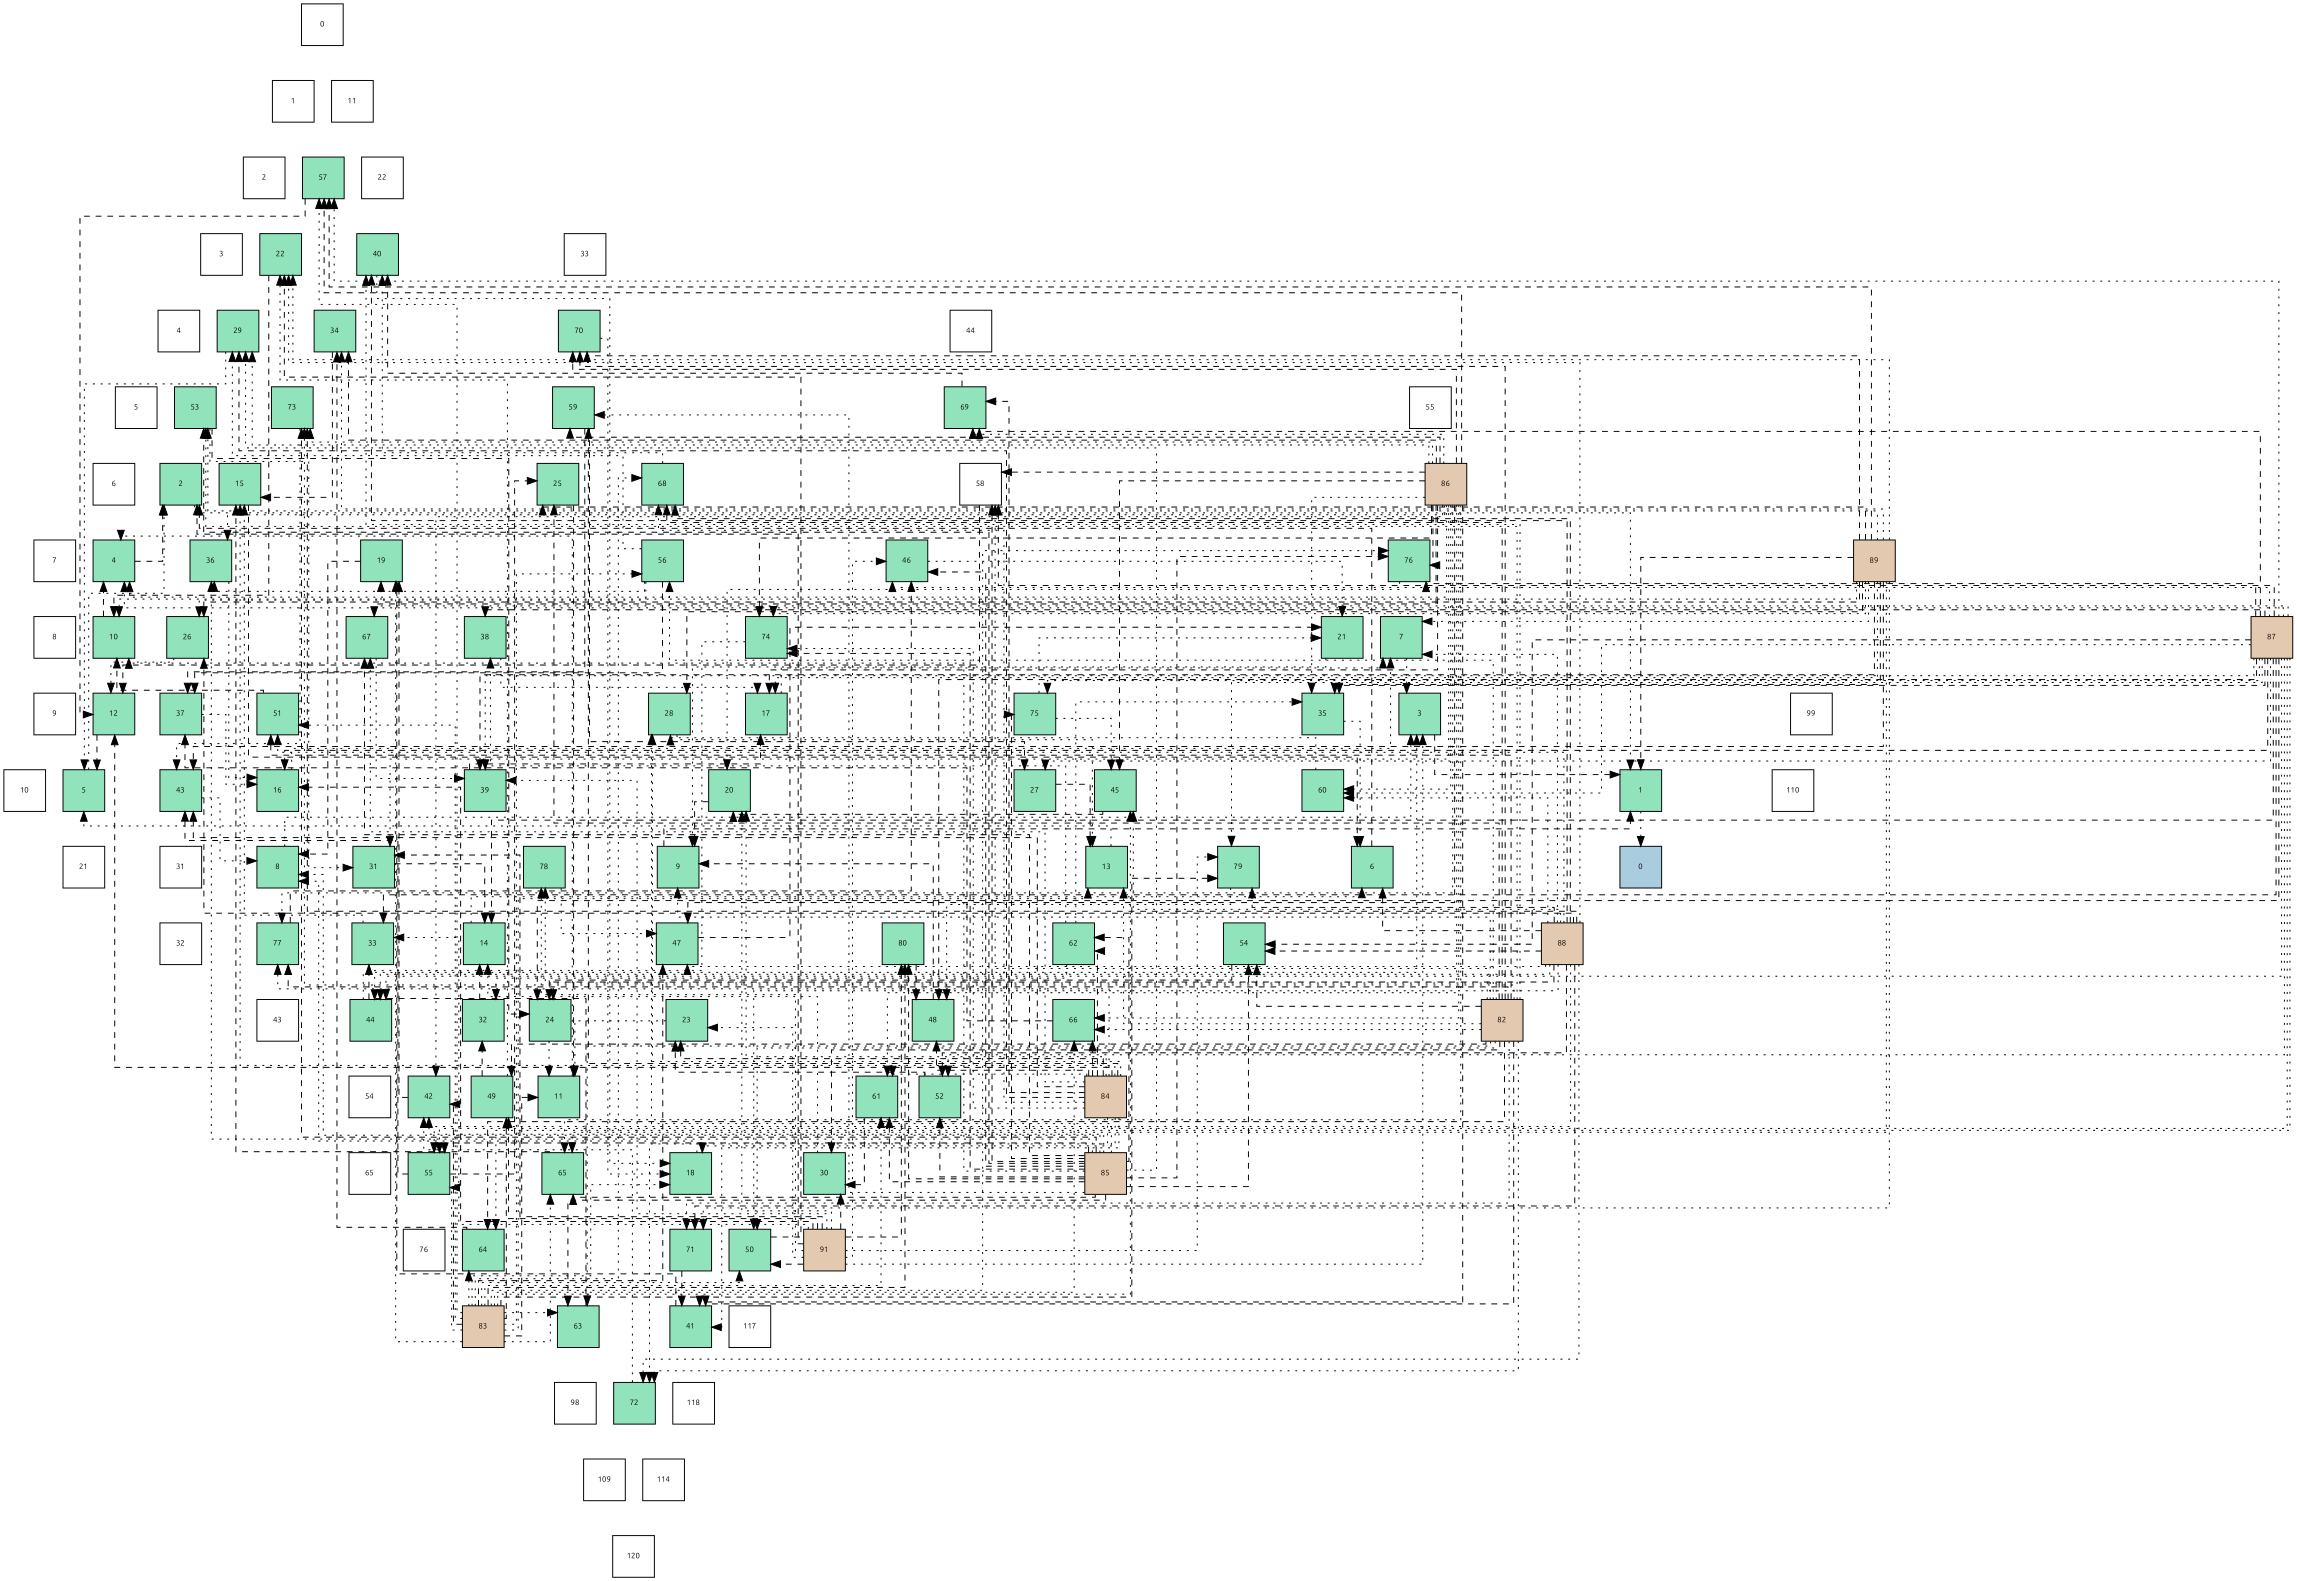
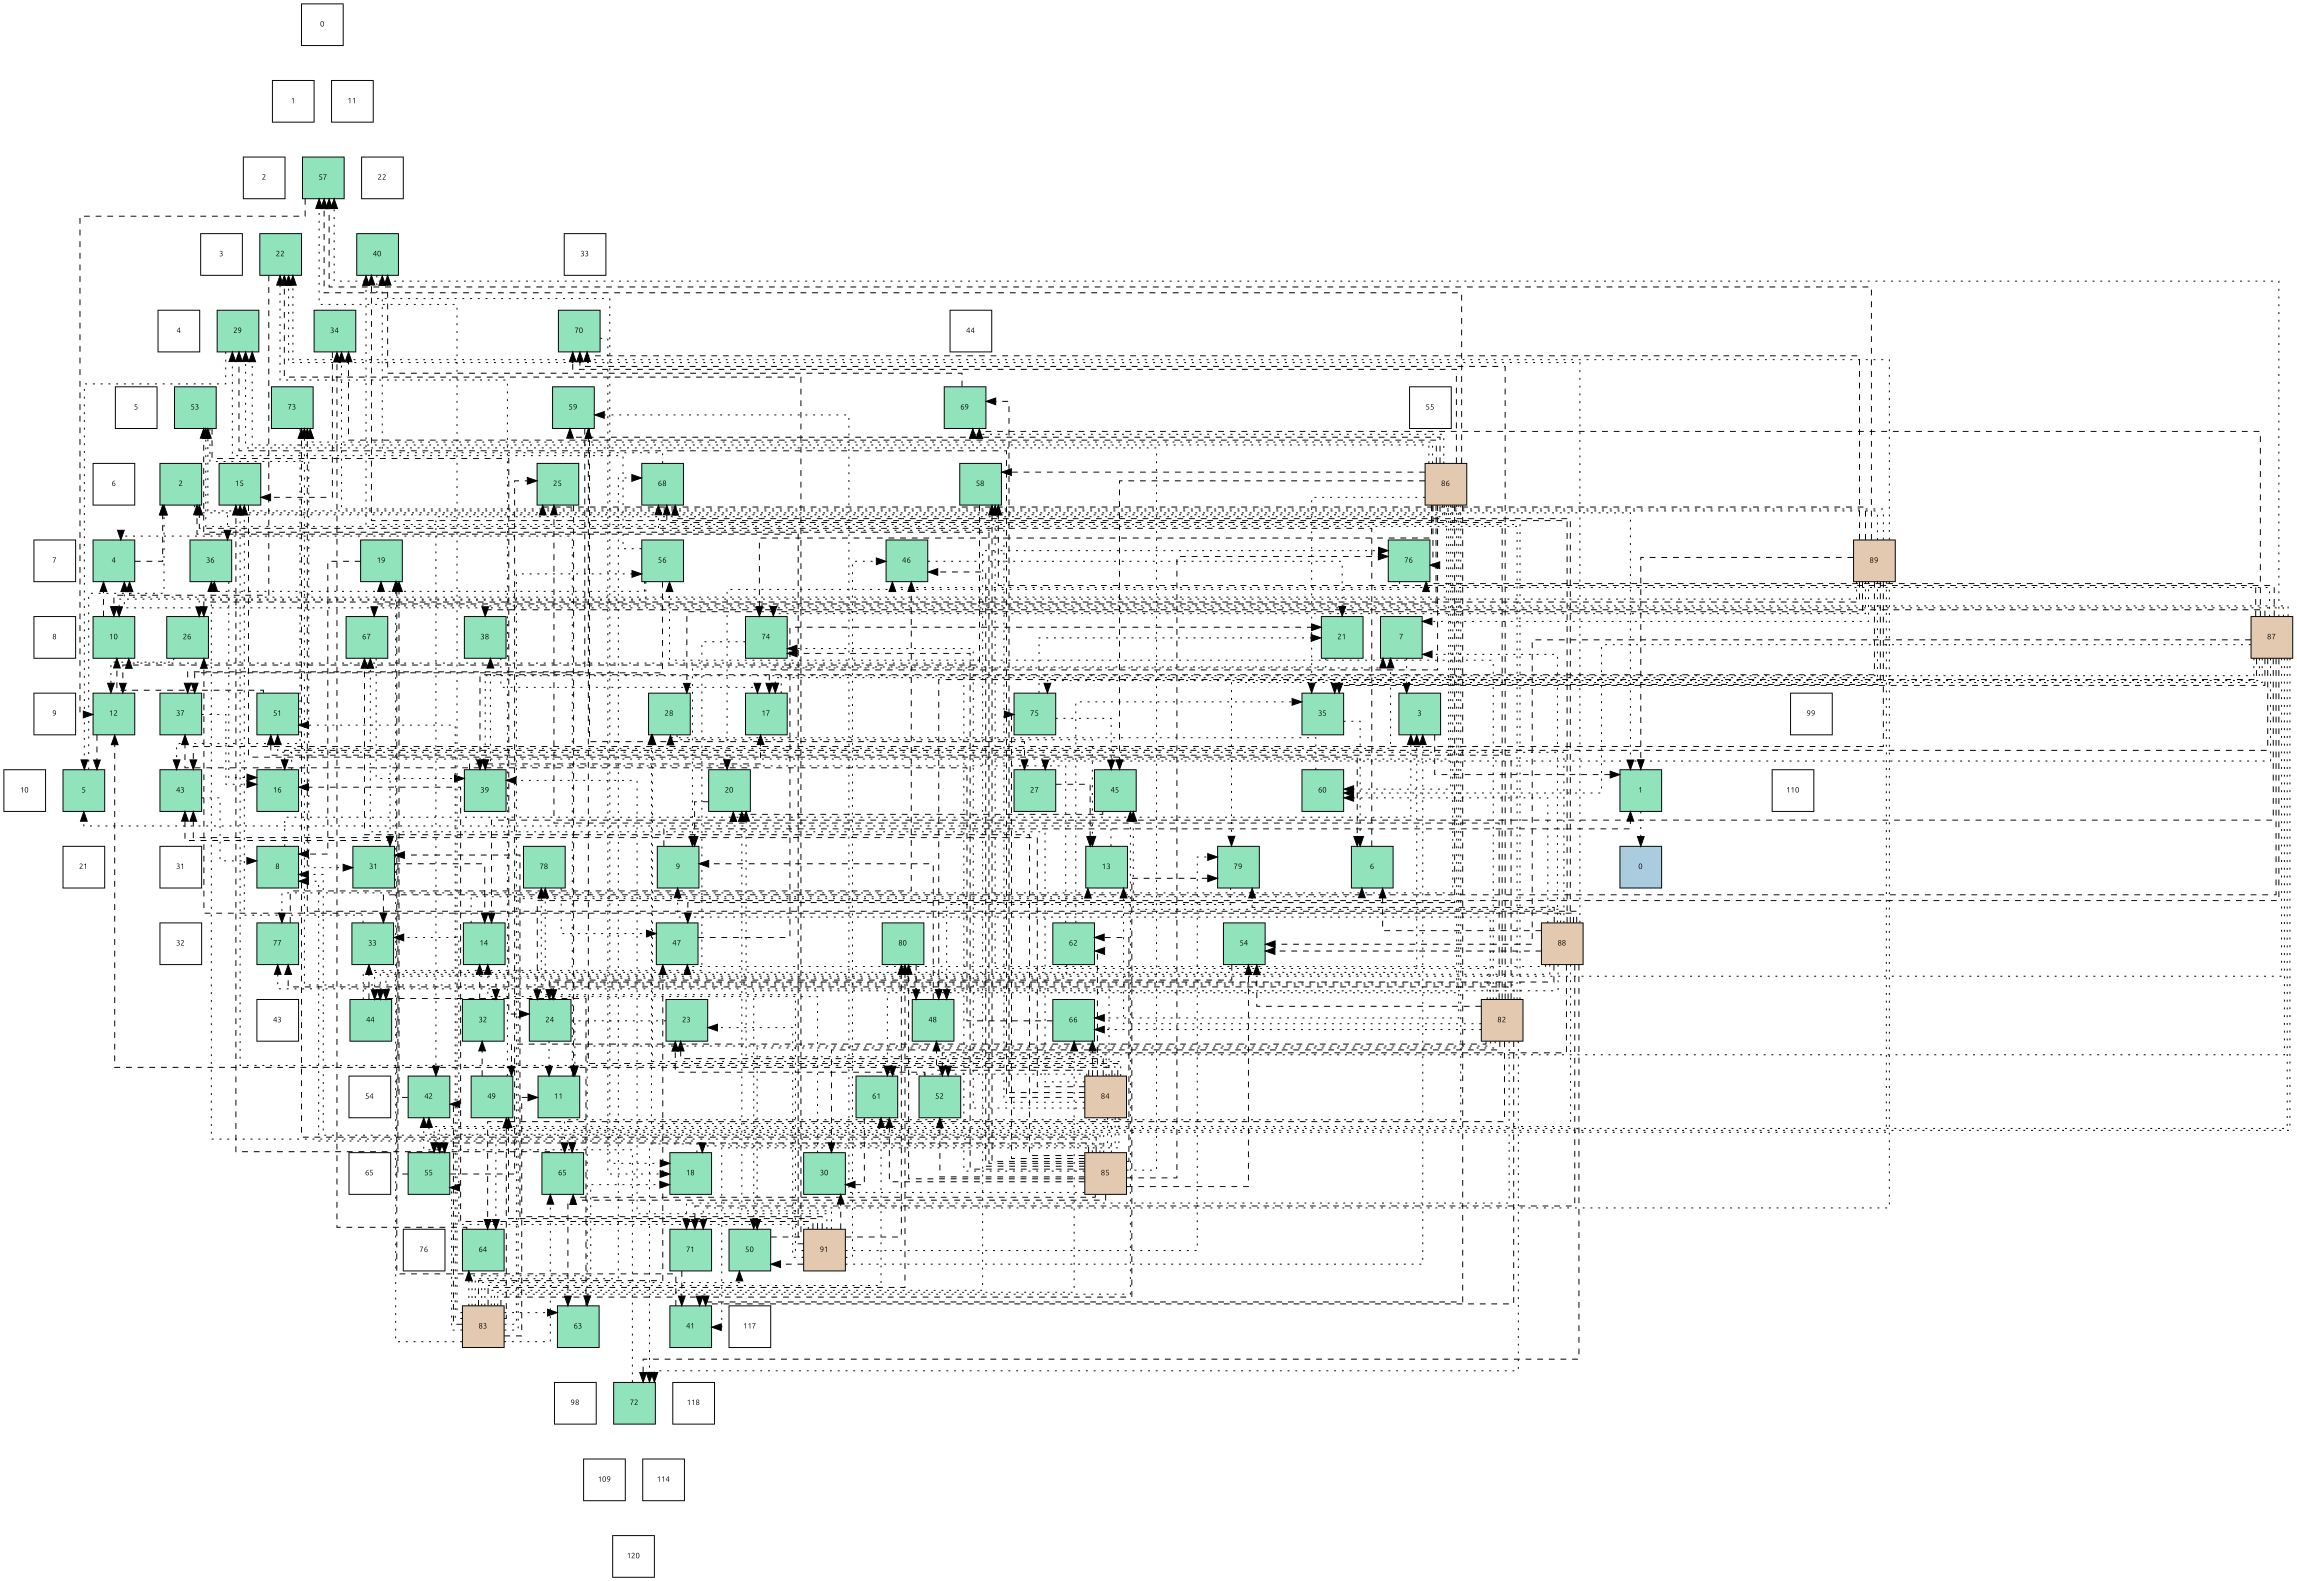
node "58": fillcolor #ffffff -> #91e3bb
edge "88" -> "72": style dotted -> dashed
